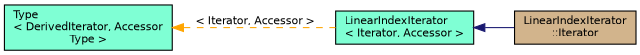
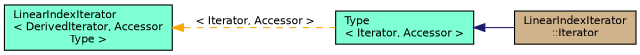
node "Type < DerivedIterator, Accessor Type >": label "Type < DerivedIterator, Accessor Type >" -> "LinearIndexIterator < DerivedIterator, Accessor Type >"
node "LinearIndexIterator < Iterator, Accessor >": label "LinearIndexIterator < Iterator, Accessor >" -> "Type < Iterator, Accessor >"
